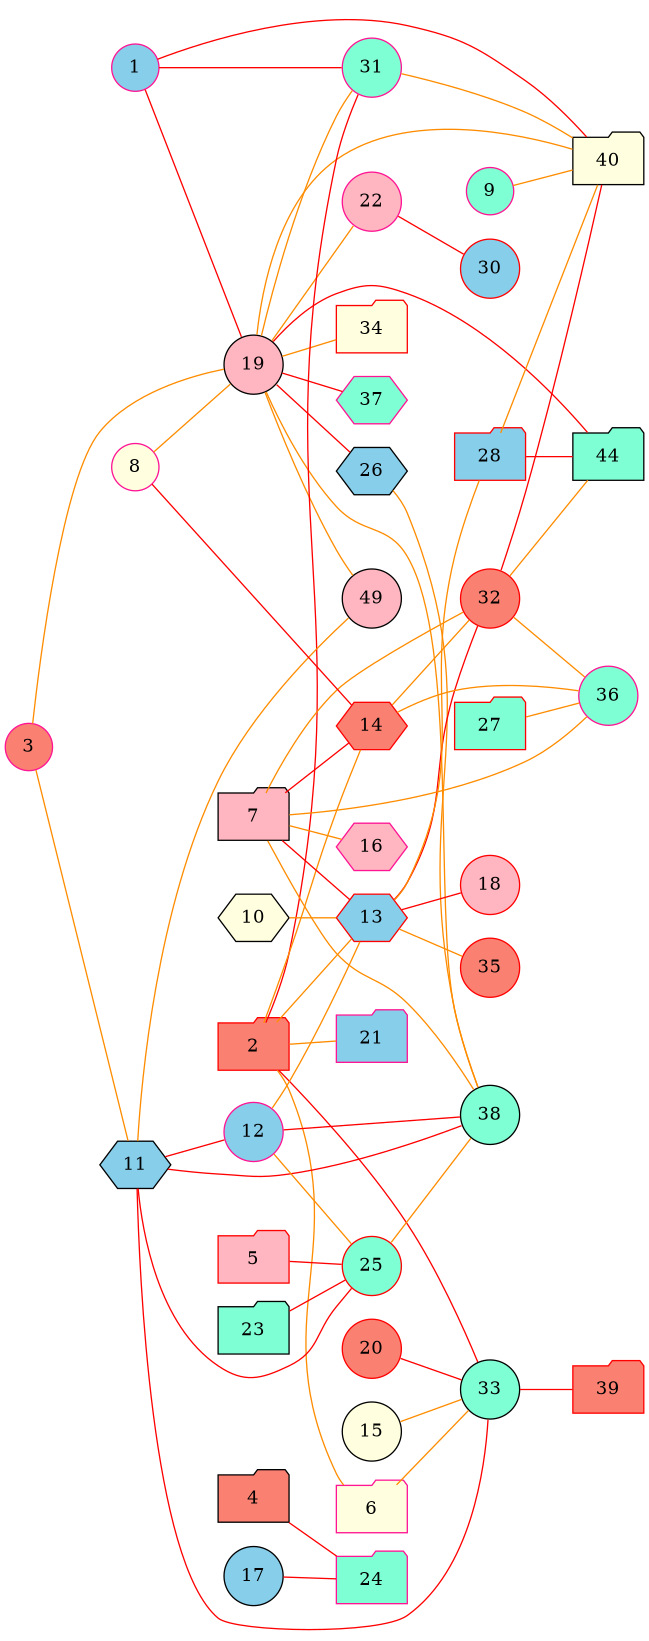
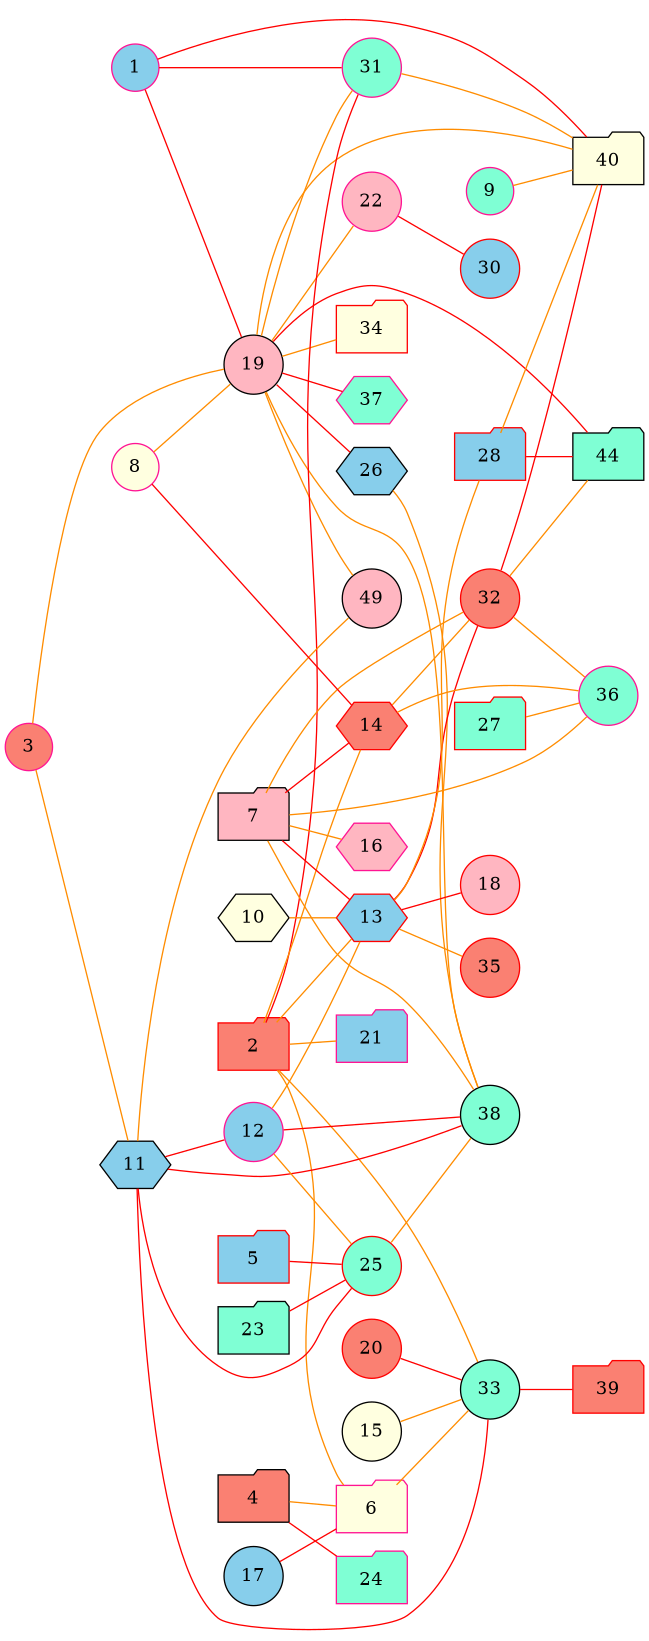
edge "2" -- "33": color red -> darkorange
node "5": fillcolor lightpink -> skyblue
edge "4" -- "6": added
edge "17" -- "24": now "17" -- "6"
